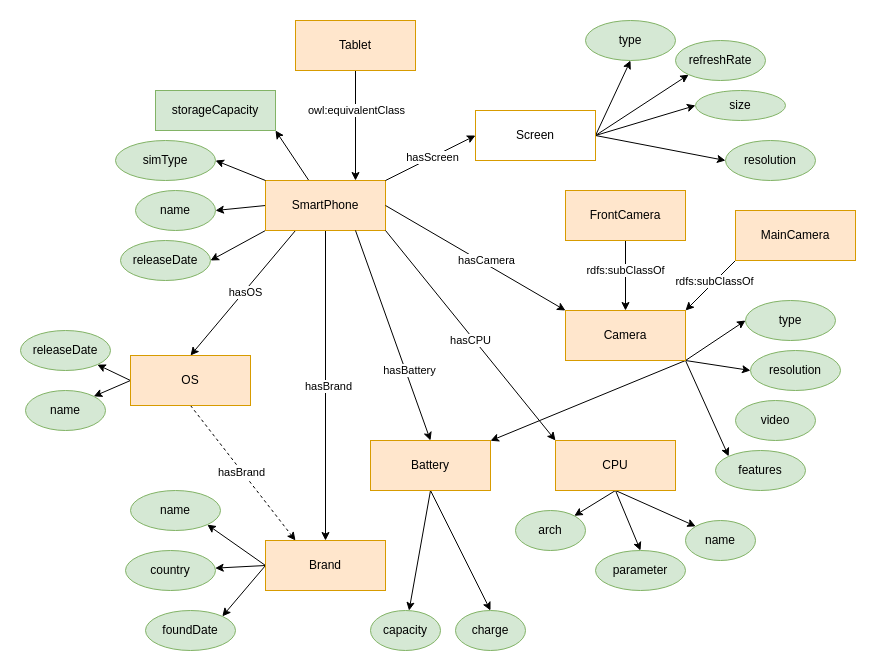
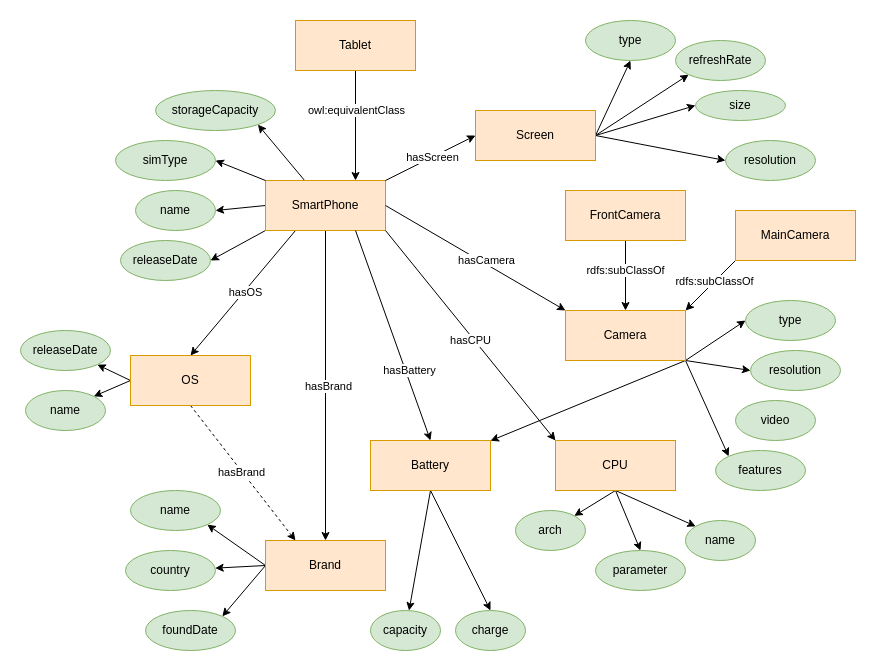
node "storageCapacity": shape rectangle -> ellipse
node "Screen": fillcolor #ffffff -> #ffe6cc
